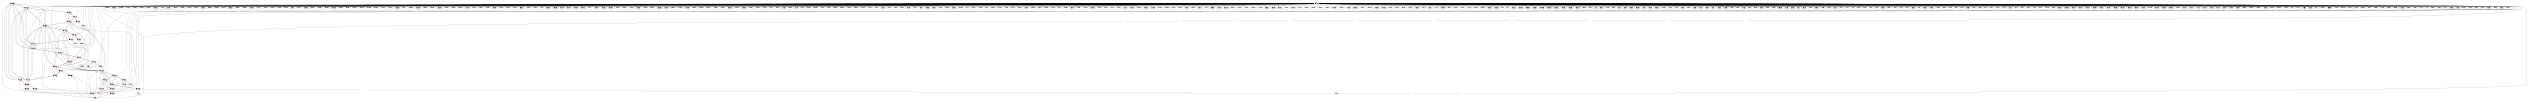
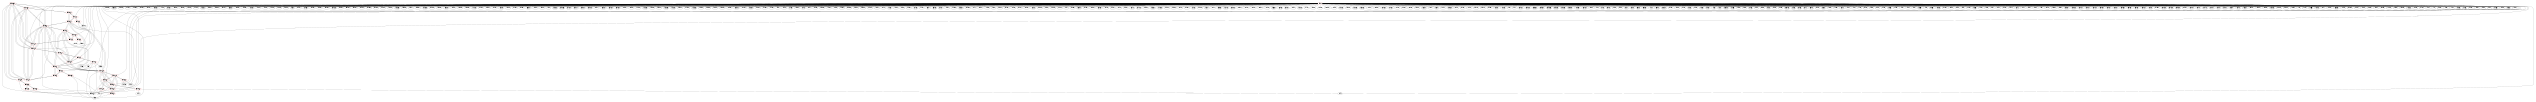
node "(430) C236": added
